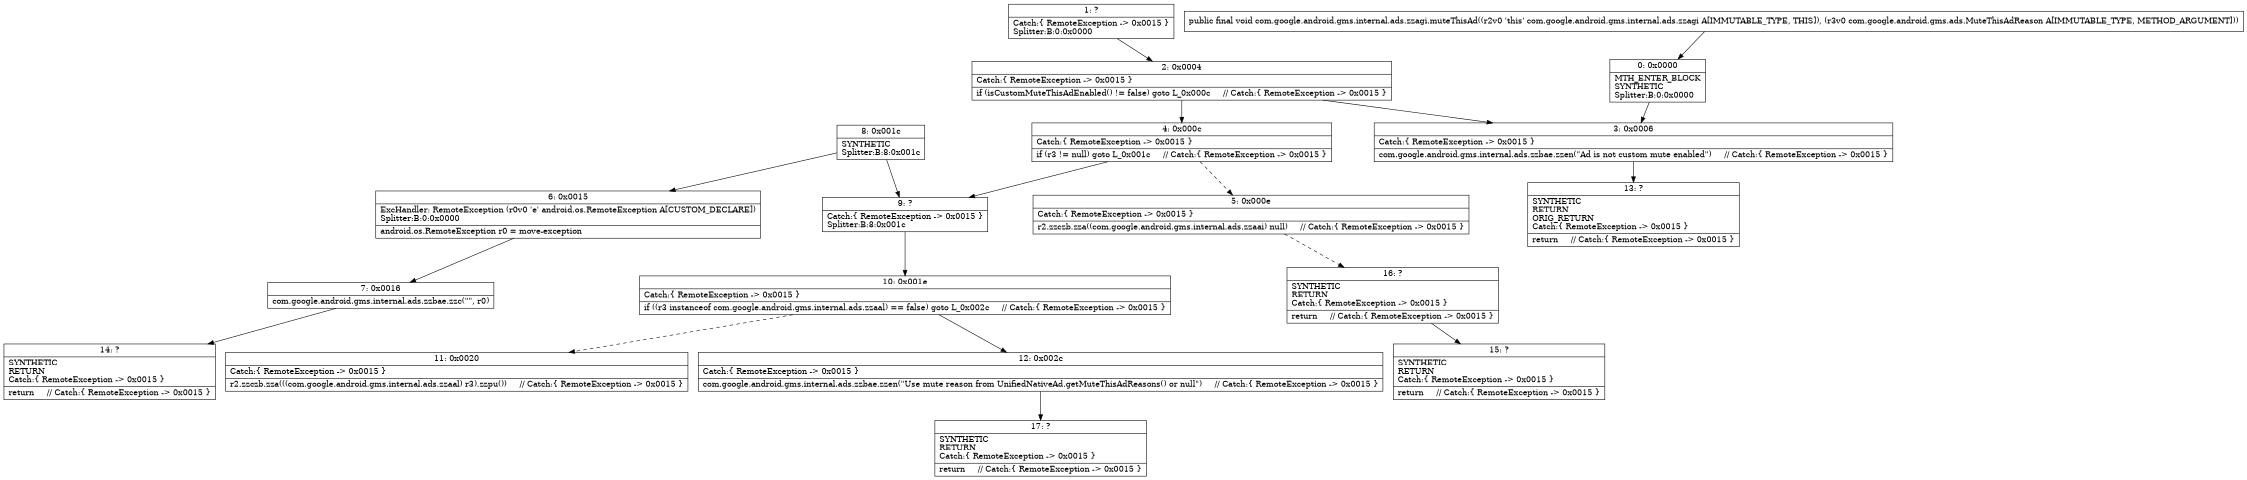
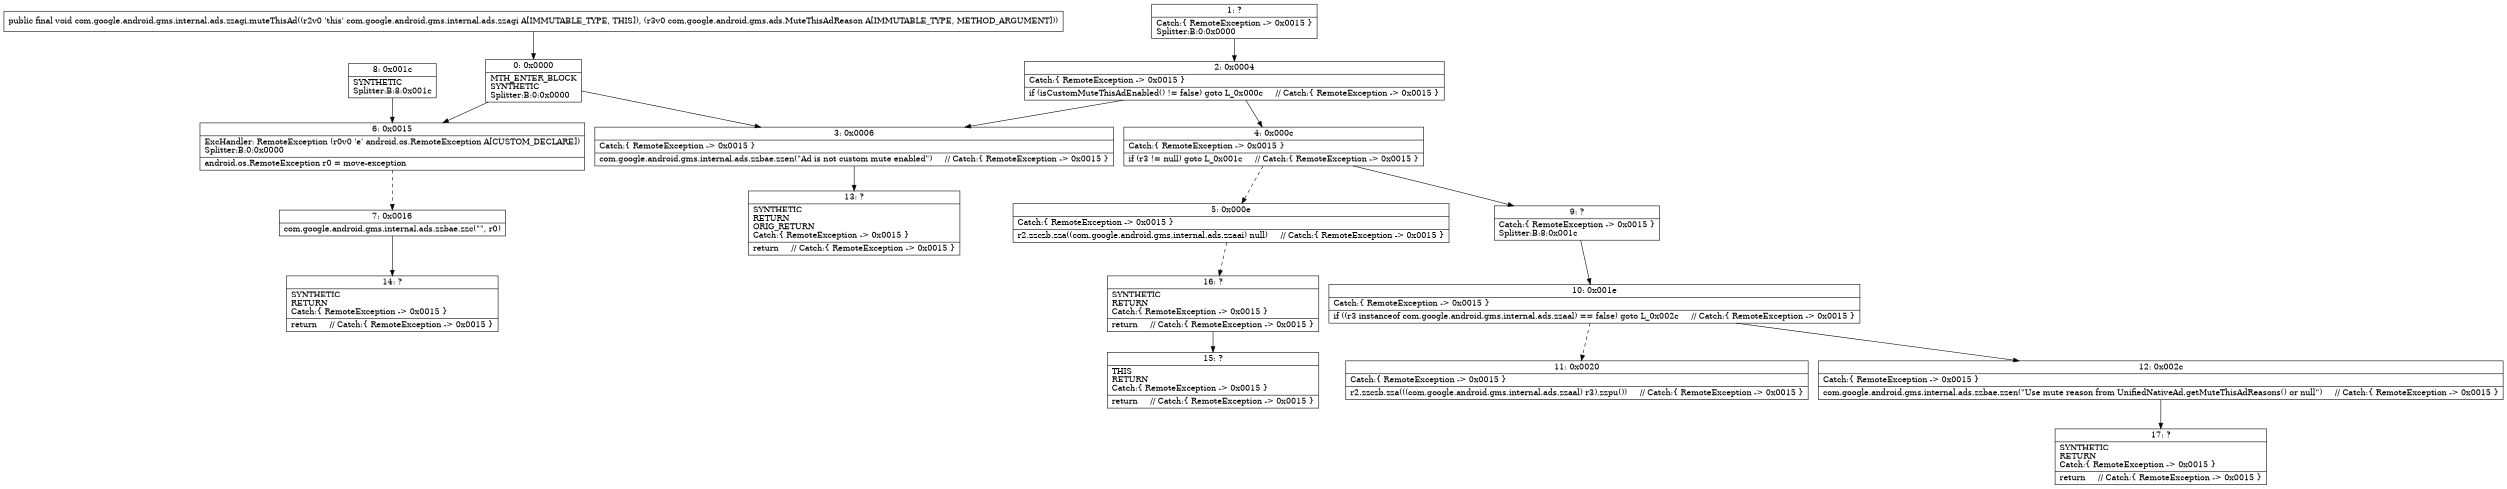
edge "0: 0x0000" -> "6: 0x0015": added
edge "8: 0x001c" -> "9: ?": removed
edge "6: 0x0015" -> "7: 0x0016": style solid -> dashed
node "15: ?": text "SYNTHETIC" -> "THIS"
